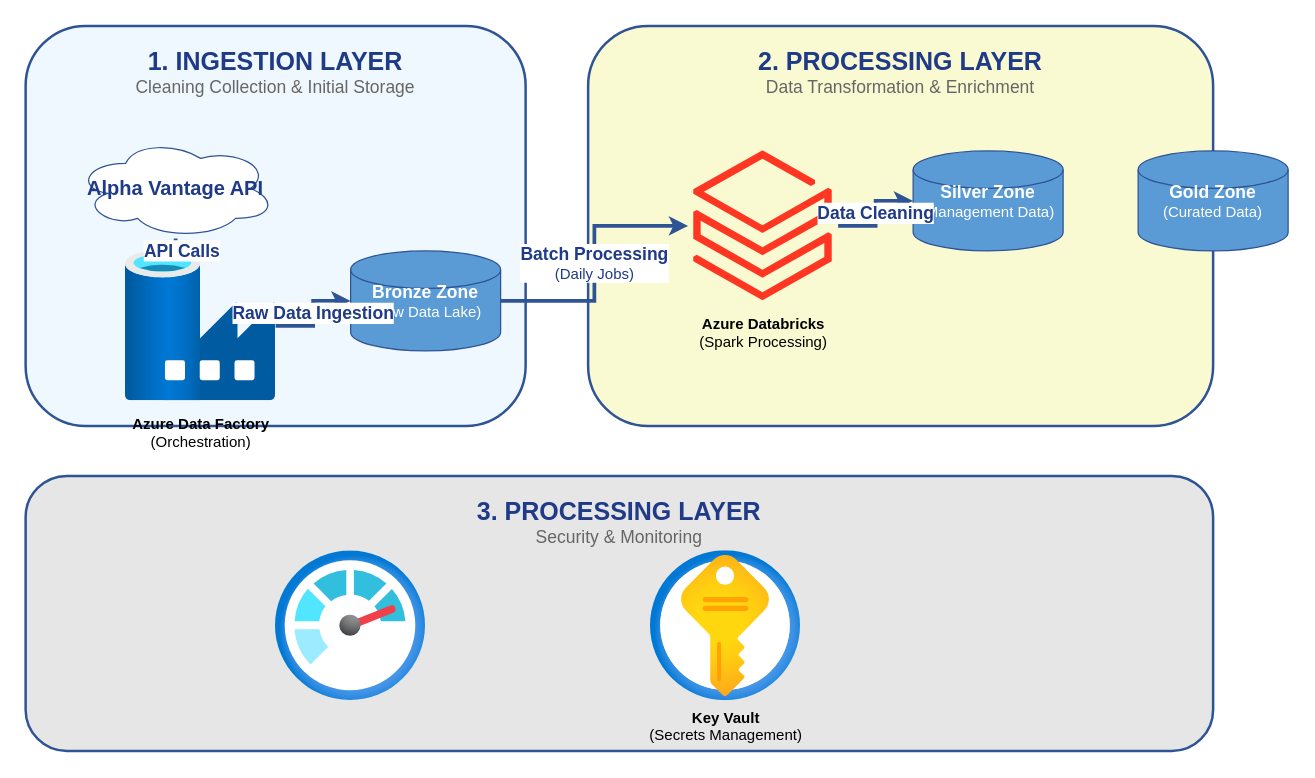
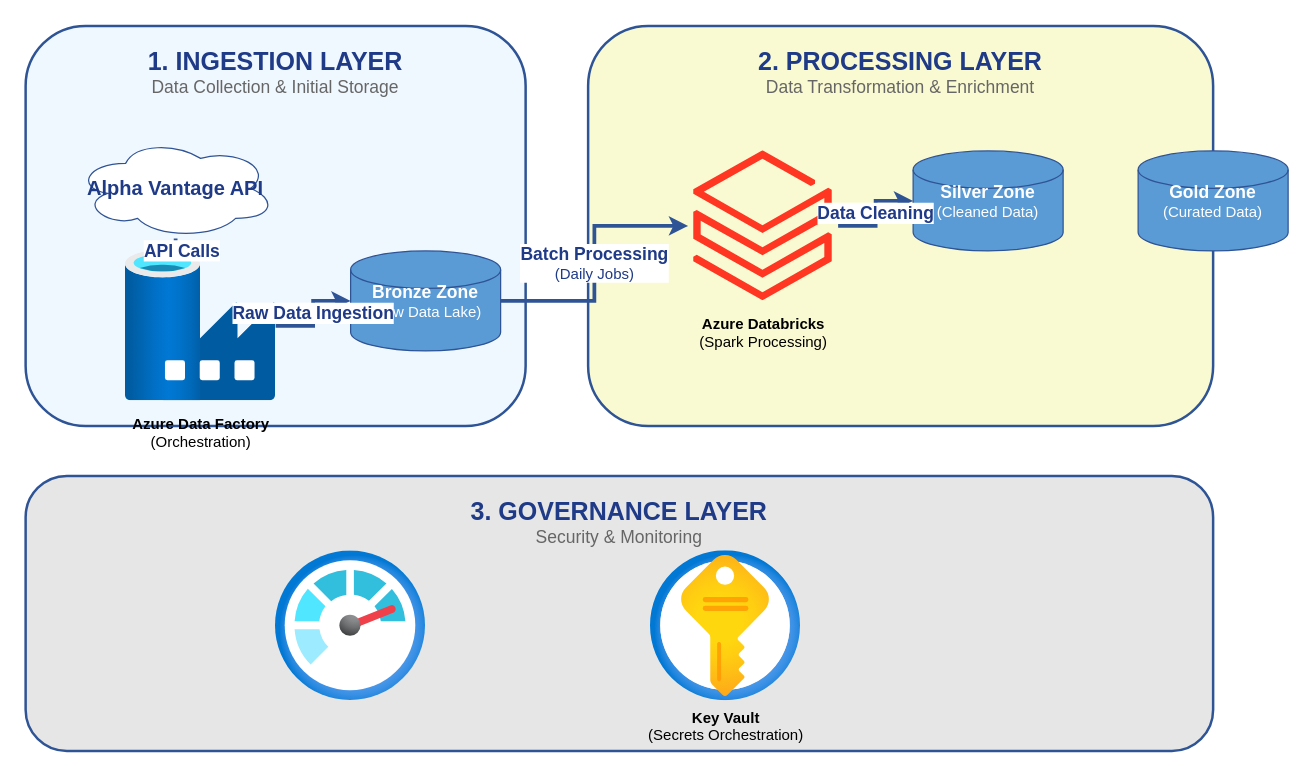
node "1. INGESTION LAYER Cleaning Collection & Initial Storage": label "1. INGESTION LAYER Cleaning Collection & Initial Storage" -> "1. INGESTION LAYER Data Collection & Initial Storage"
node "Silver Zone (Management Data)": label "Silver Zone (Management Data)" -> "Silver Zone (Cleaned Data)"
node "3. PROCESSING LAYER Security & Monitoring": label "3. PROCESSING LAYER Security & Monitoring" -> "3. GOVERNANCE LAYER Security & Monitoring"
node "Key Vault (Secrets Management)": label "Key Vault (Secrets Management)" -> "Key Vault (Secrets Orchestration)"
